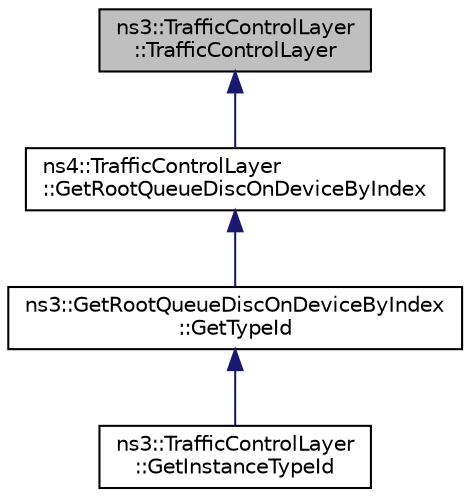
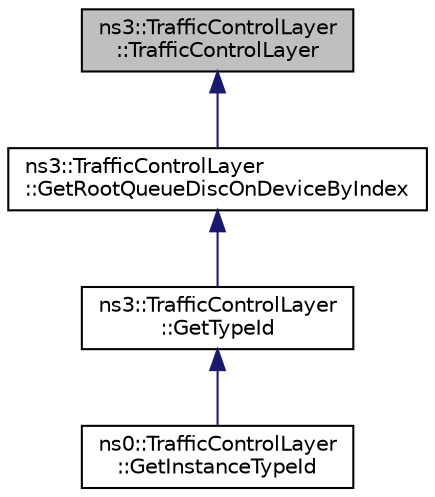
node "ns4::TrafficControlLayer ::GetRootQueueDiscOnDeviceByIndex": label "ns4::TrafficControlLayer ::GetRootQueueDiscOnDeviceByIndex" -> "ns3::TrafficControlLayer ::GetRootQueueDiscOnDeviceByIndex"
node "ns3::GetRootQueueDiscOnDeviceByIndex ::GetTypeId": label "ns3::GetRootQueueDiscOnDeviceByIndex ::GetTypeId" -> "ns3::TrafficControlLayer ::GetTypeId"
node "ns3::TrafficControlLayer ::GetInstanceTypeId": label "ns3::TrafficControlLayer ::GetInstanceTypeId" -> "ns0::TrafficControlLayer ::GetInstanceTypeId"
